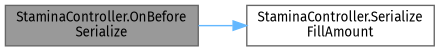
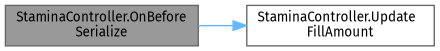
node "StaminaController.Serialize FillAmount": label "StaminaController.Serialize FillAmount" -> "StaminaController.Update FillAmount"
